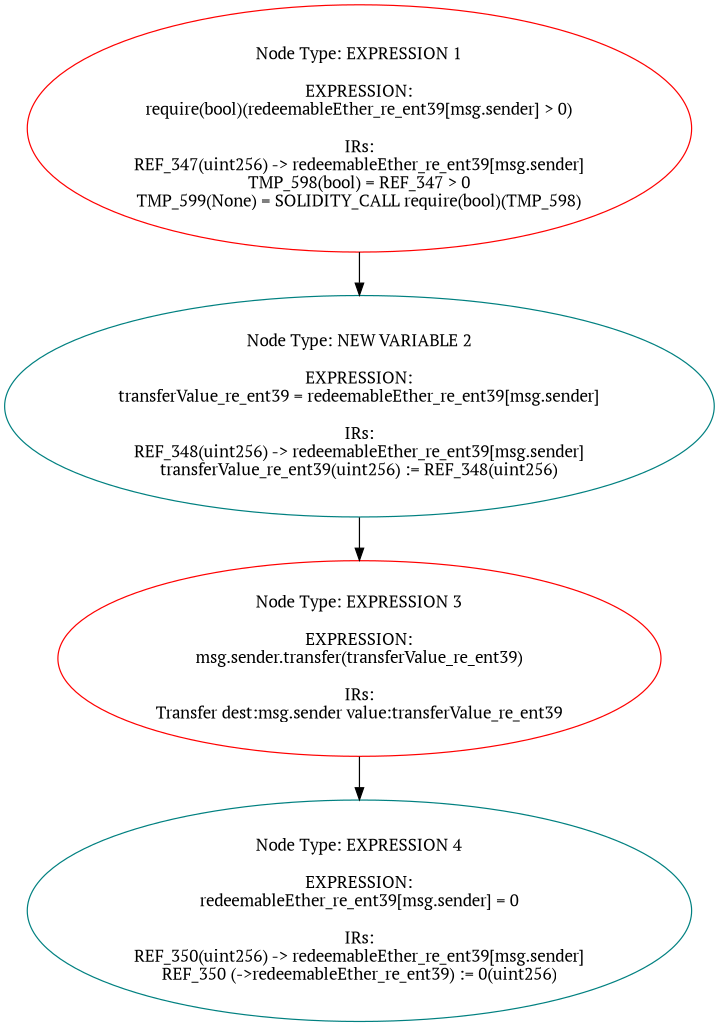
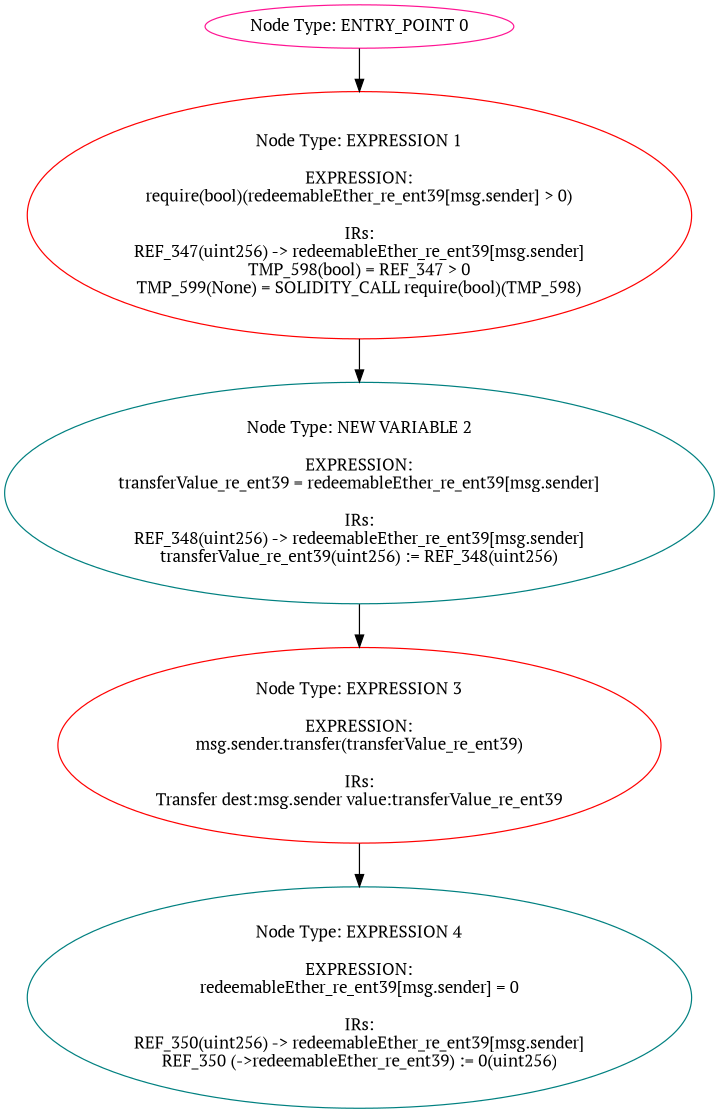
node "Node Type: ENTRY_POINT 0": added
